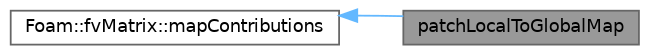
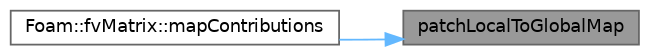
edge "patchLocalToGlobalMap" -> "Foam::fvMatrix::mapContributions": reversed
